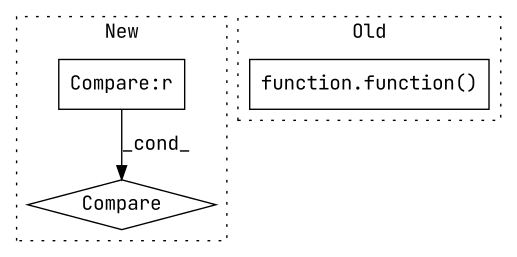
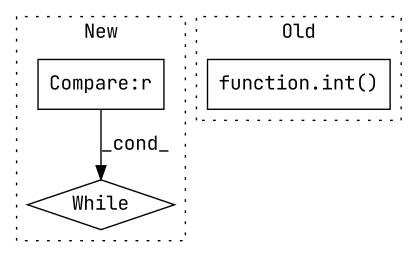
node "function.function()": label "function.function()" -> "function.int()"
node "Compare": label "Compare" -> "While"
